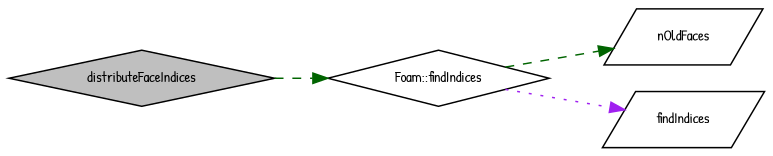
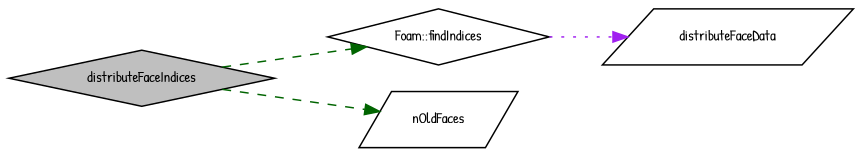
edge "Foam::findIndices" -> "nOldFaces": now "distributeFaceIndices" -> "nOldFaces"
node "findIndices": label "findIndices" -> "distributeFaceData"
